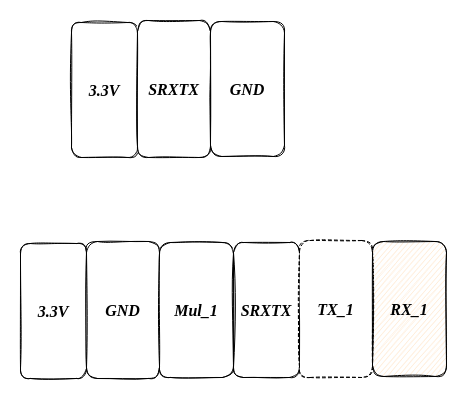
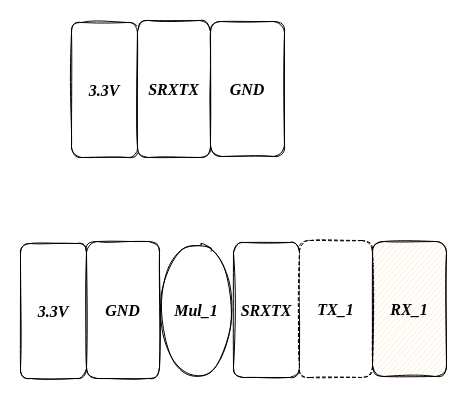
node "Mul_1": shape rounded rectangle -> ellipse
